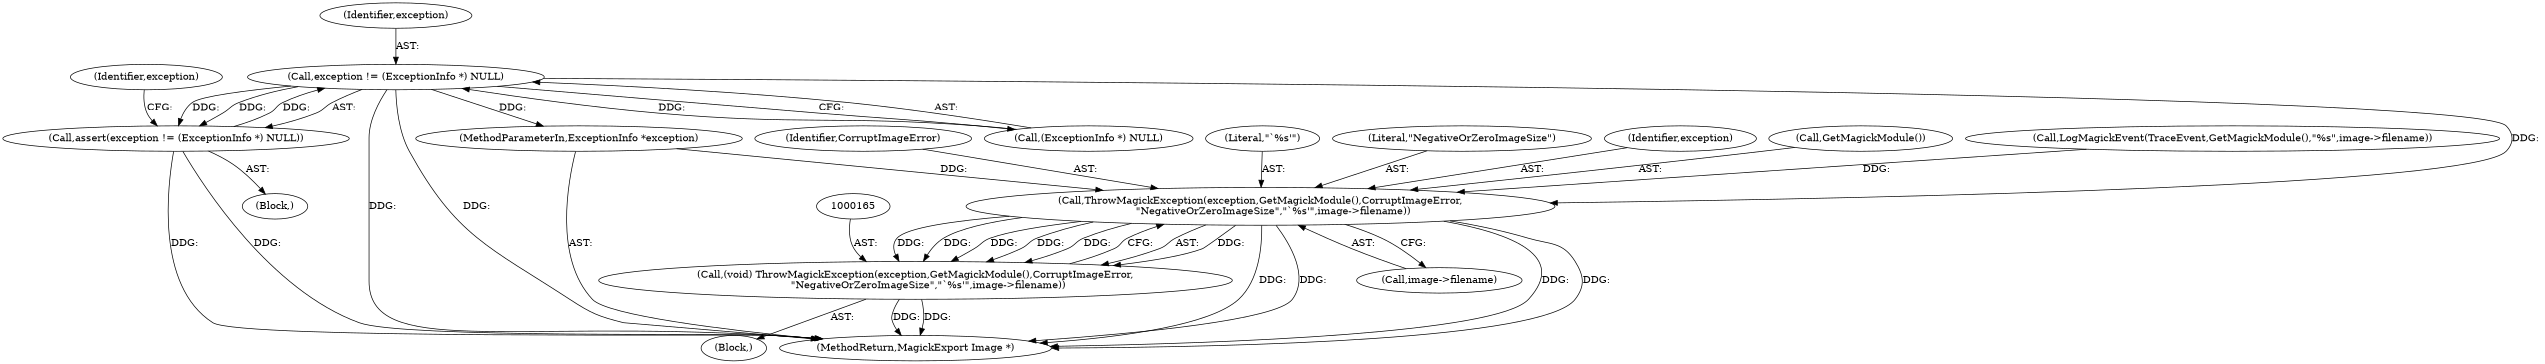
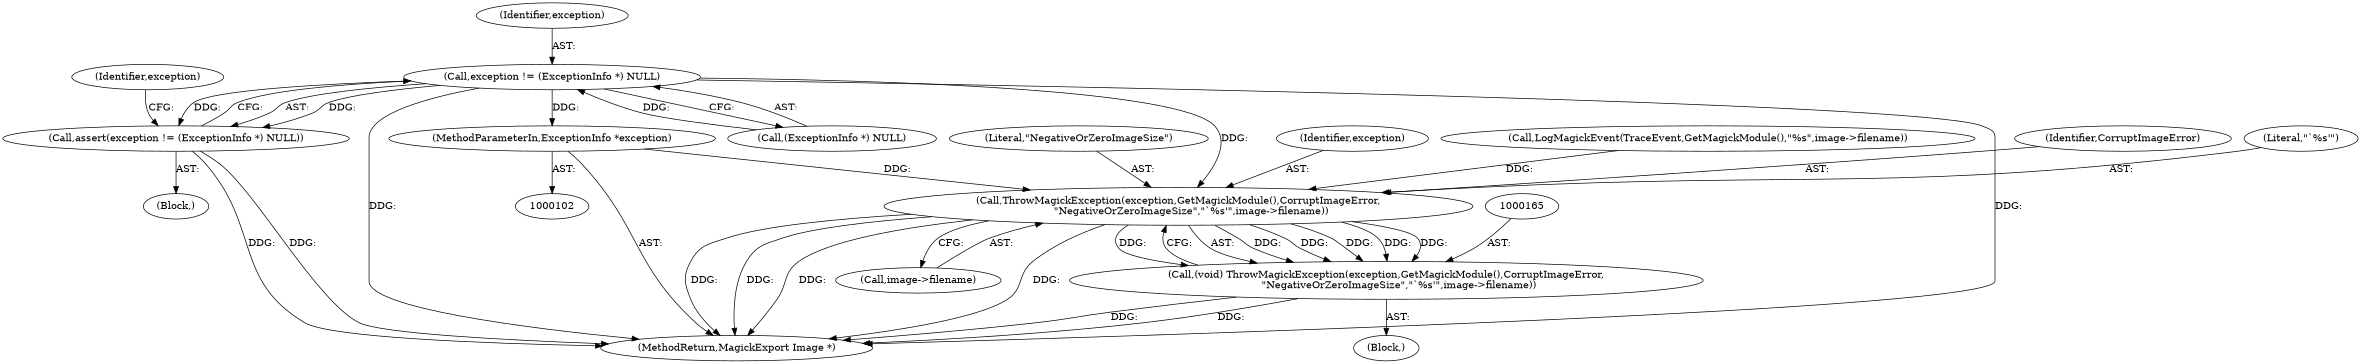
edge "(Call,assert(exception != (ExceptionInfo *) NULL))" -> "(Call,exception != (ExceptionInfo *) NULL)": label "DDG: " -> "CFG: "
node "(Call,GetMagickModule())": removed
node "1000102": added
